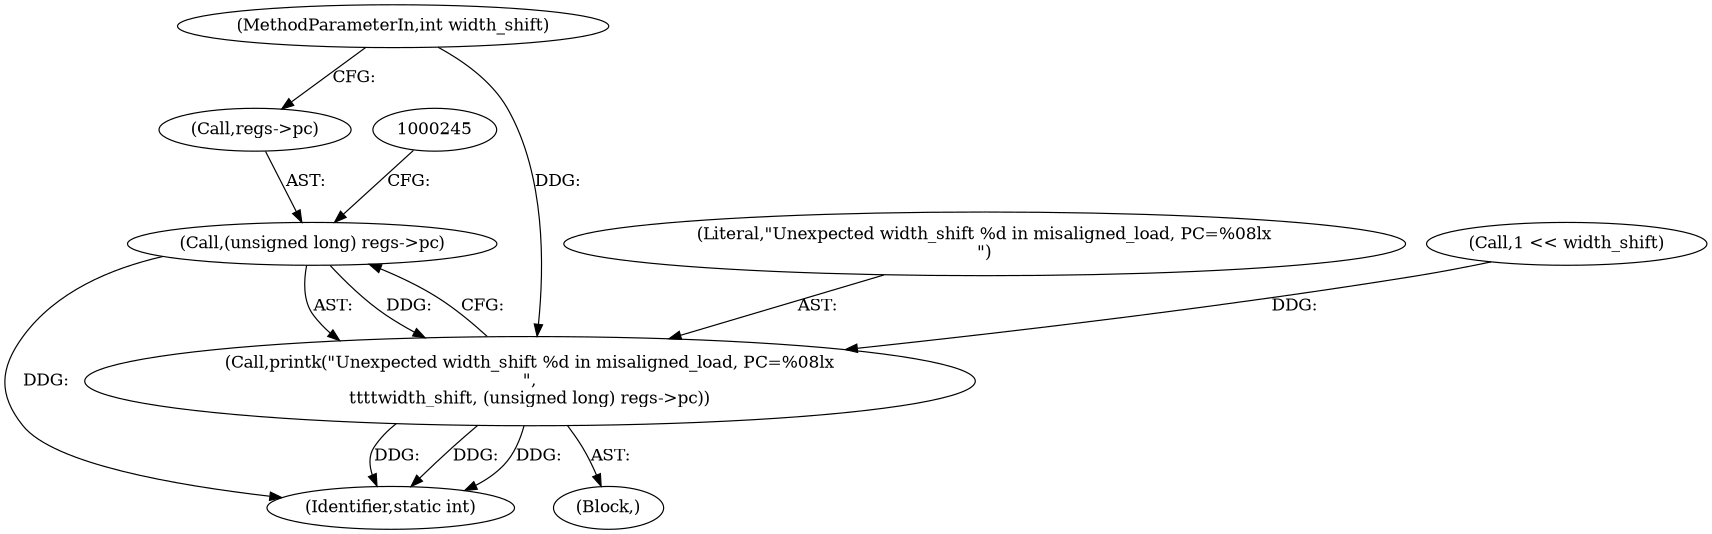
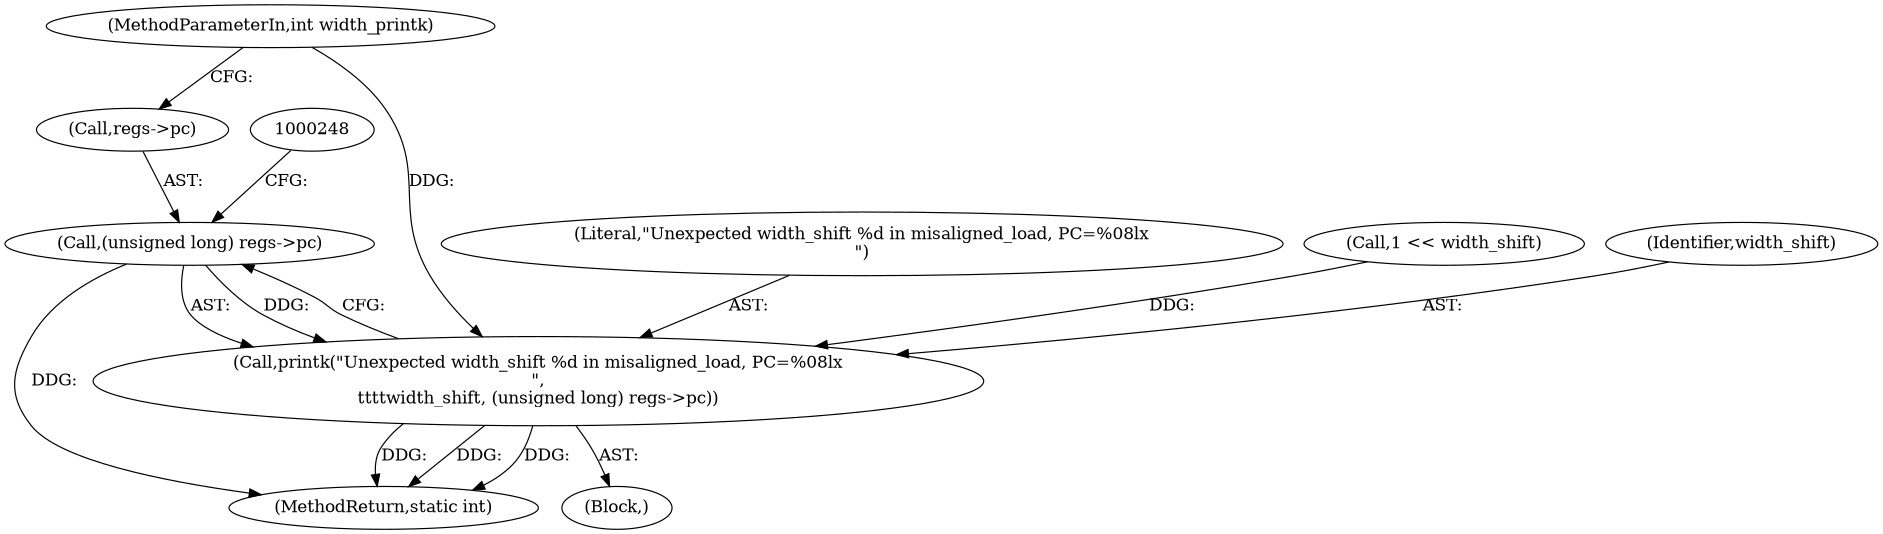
node "(MethodParameterIn,int width_shift)": label "(MethodParameterIn,int width_shift)" -> "(MethodParameterIn,int width_printk)"
node "1000245": label "1000245" -> "1000248"
node "(Identifier,width_shift)": added
node "(Identifier,static int)": label "(Identifier,static int)" -> "(MethodReturn,static int)"
